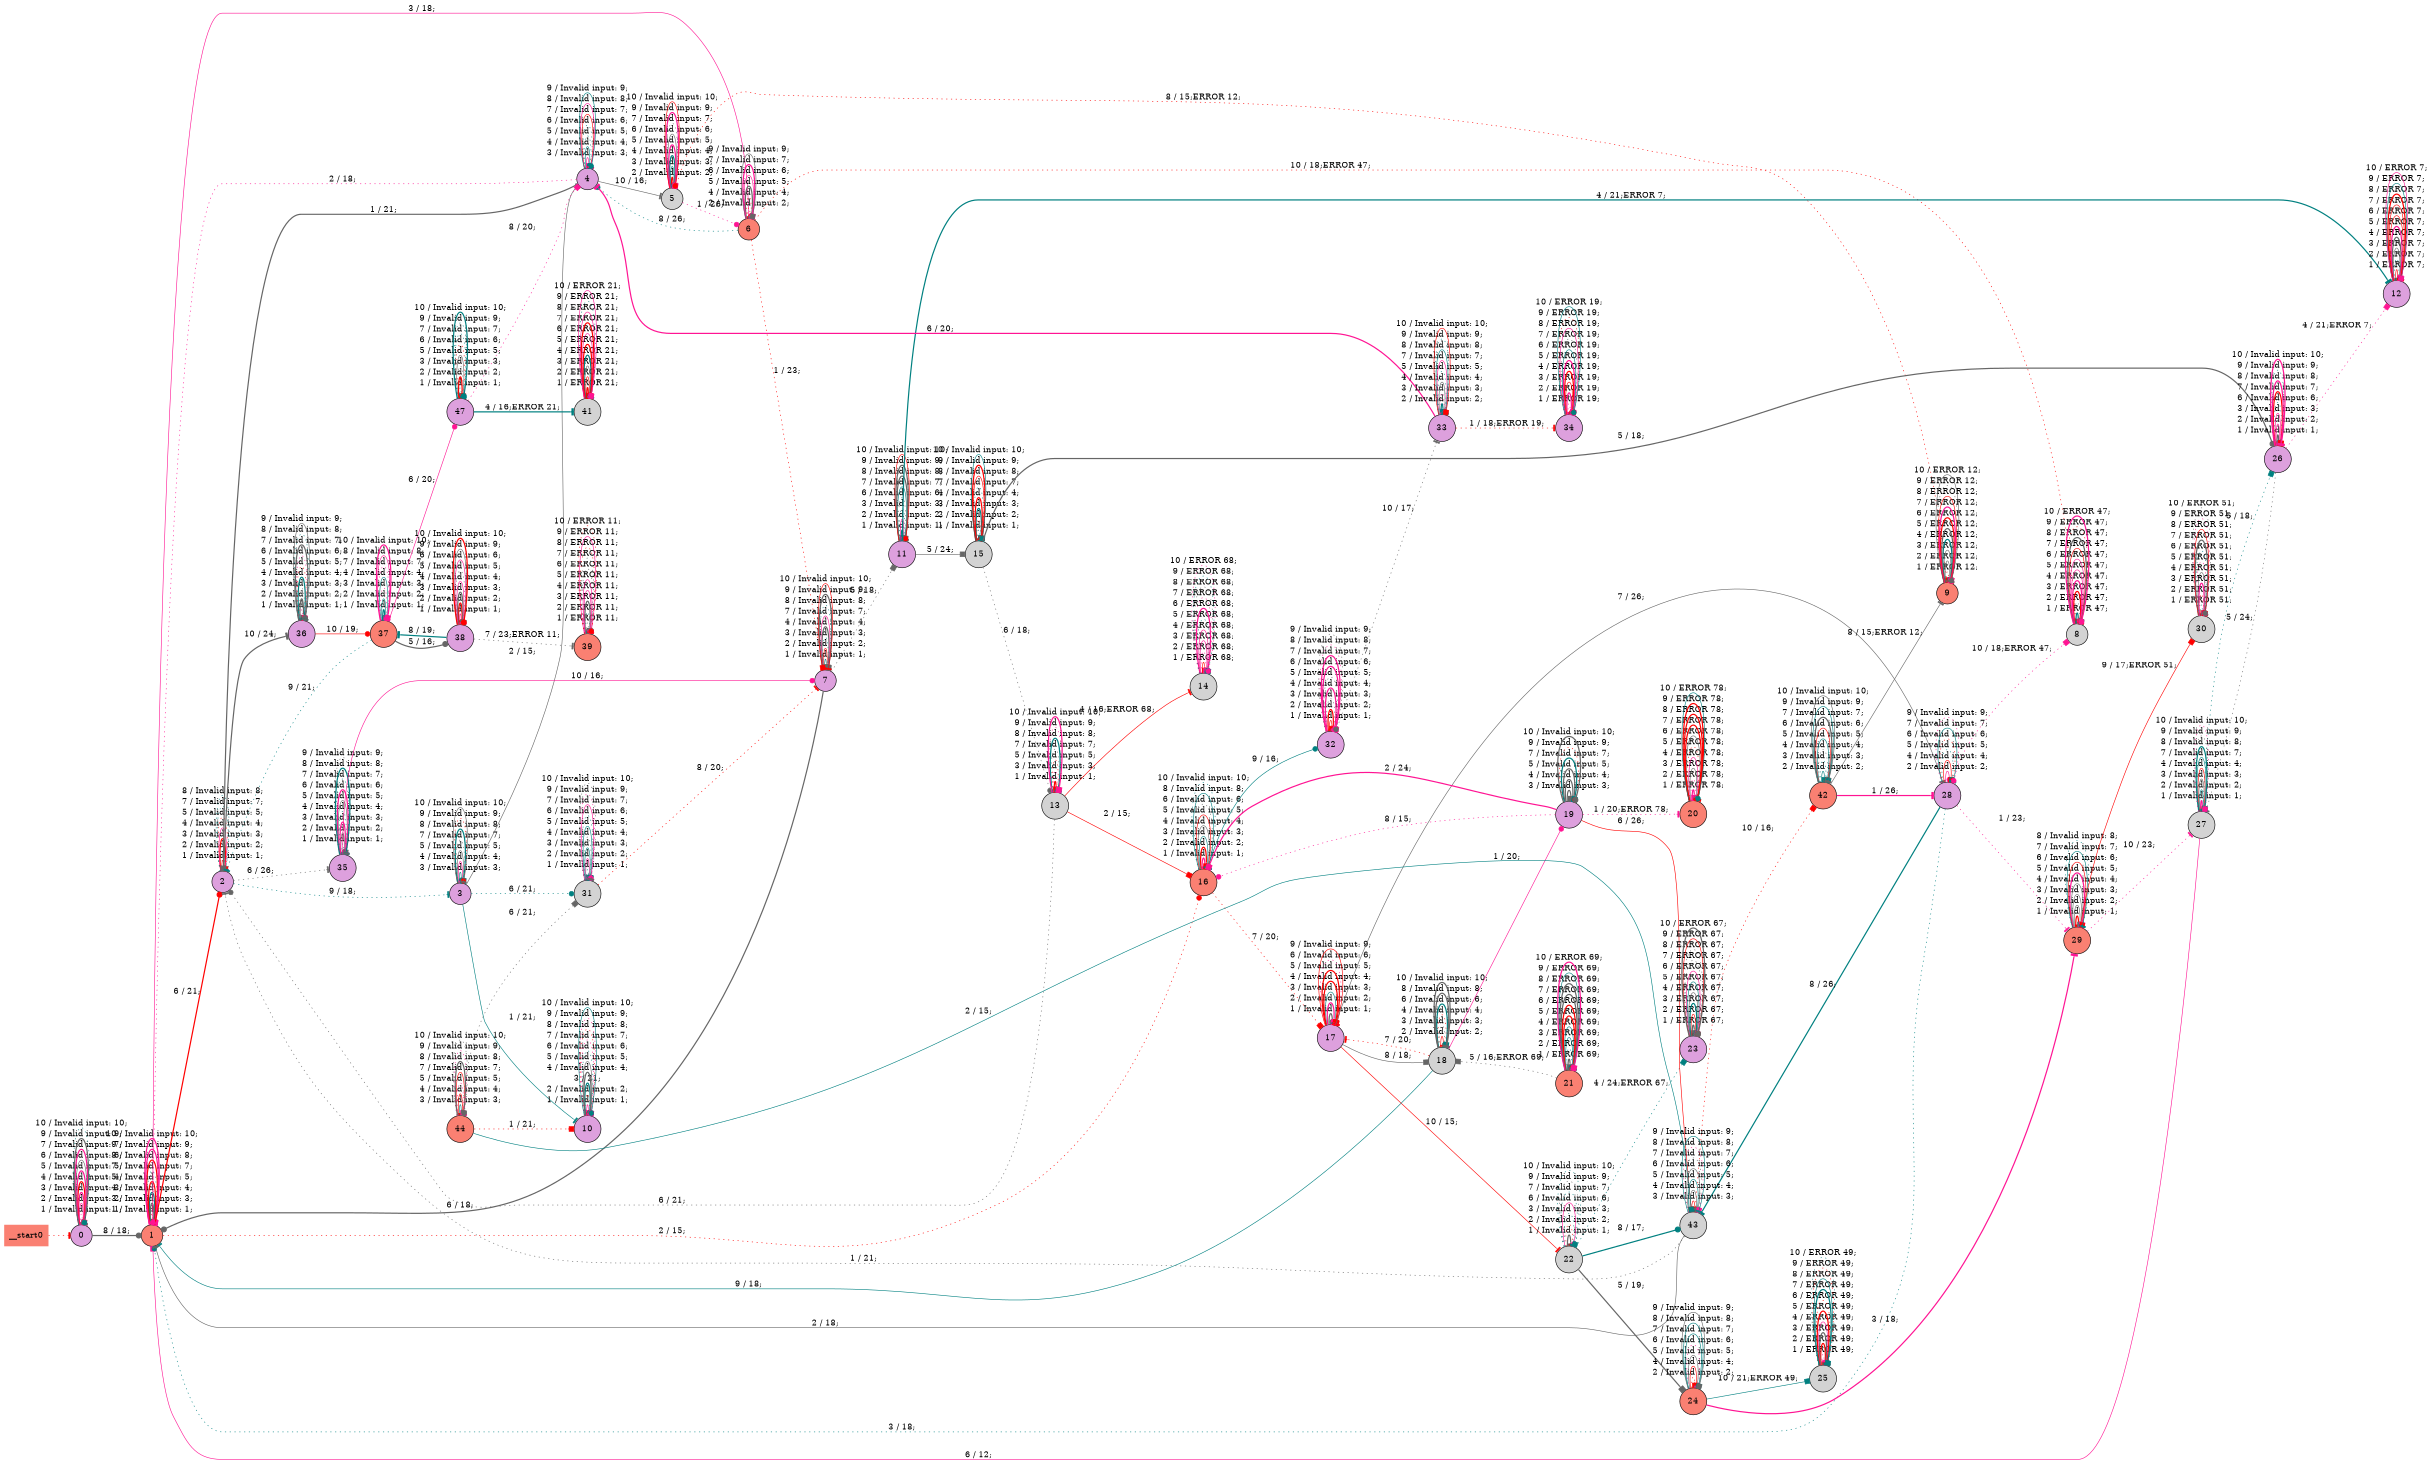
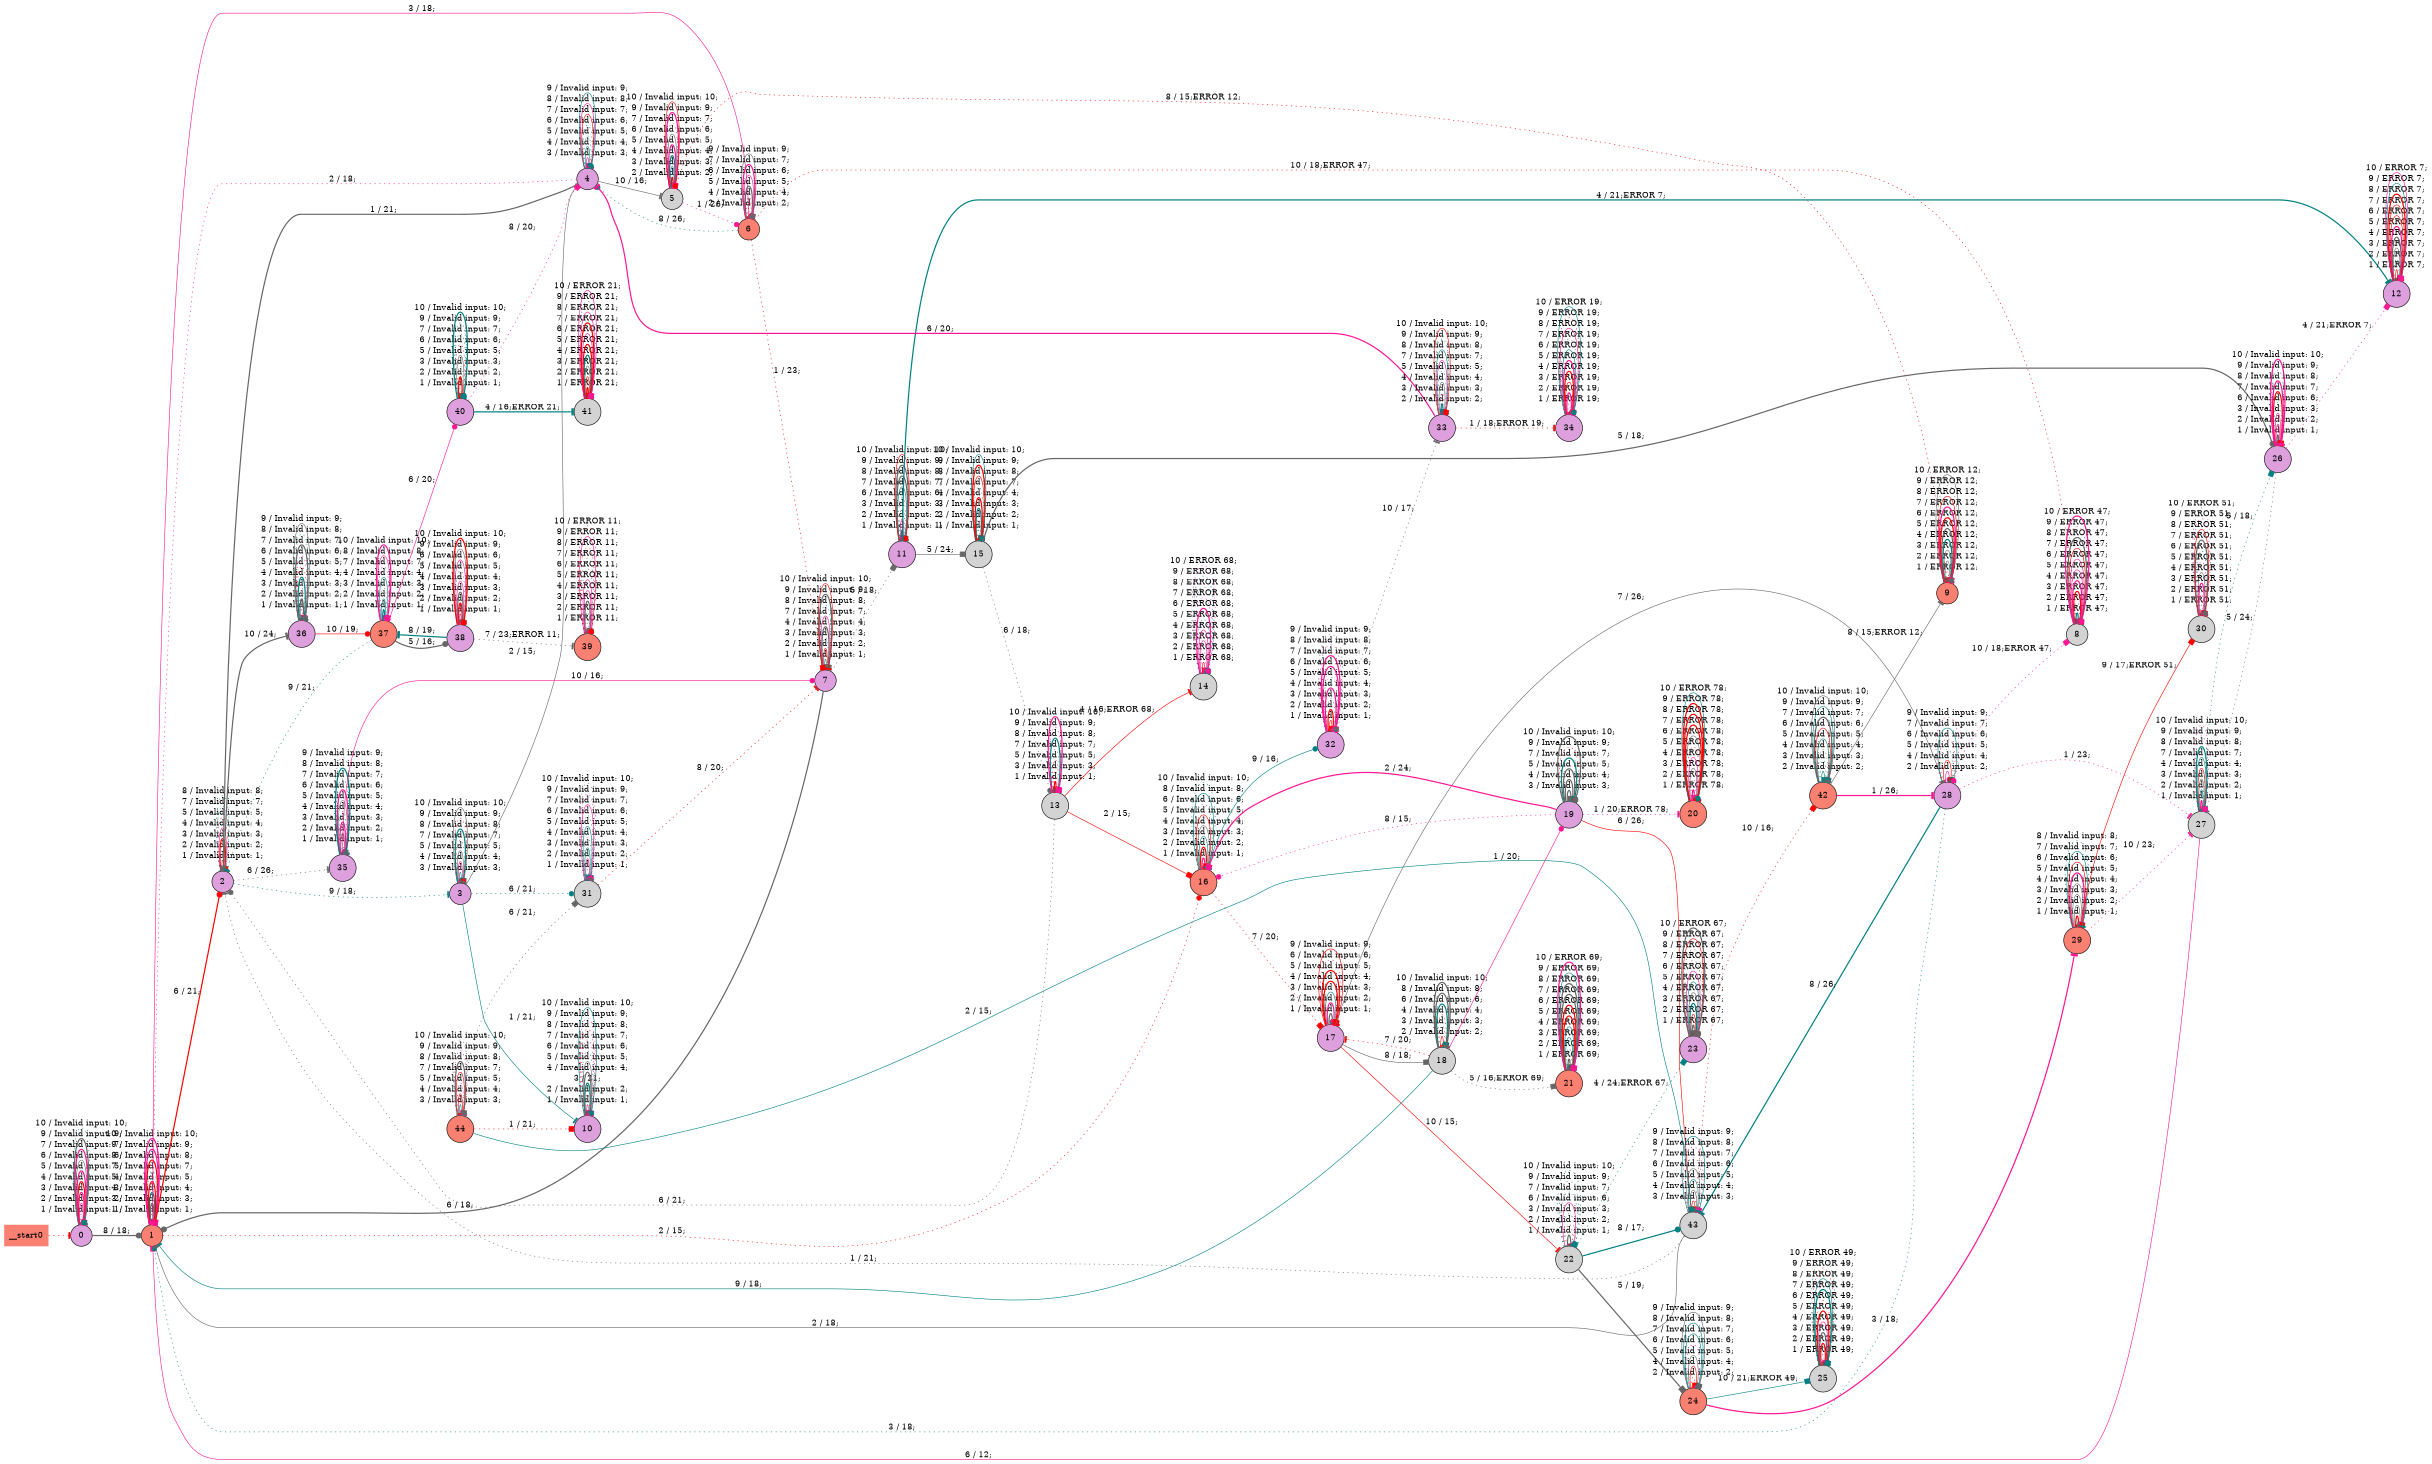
node "47": label "47" -> "40"
edge "28" -> "29": now "28" -> "27"
edge "21" -> "18": reversed
